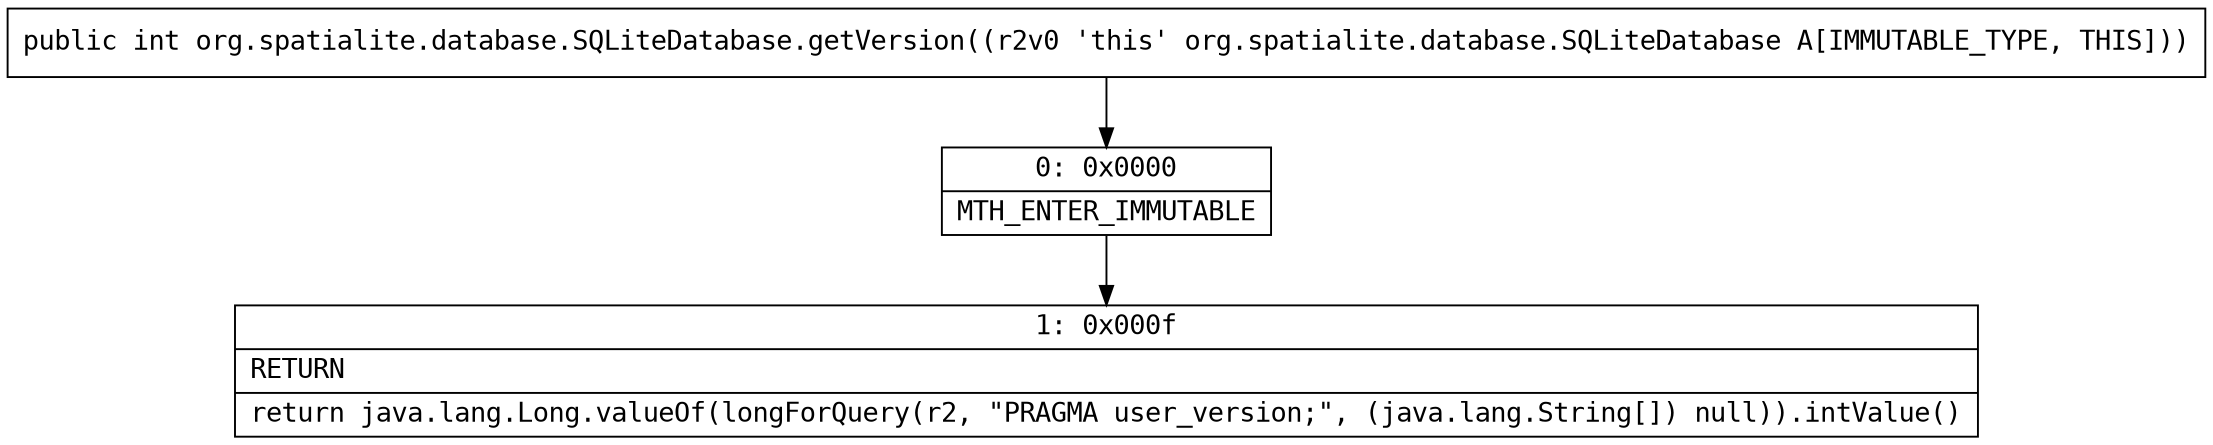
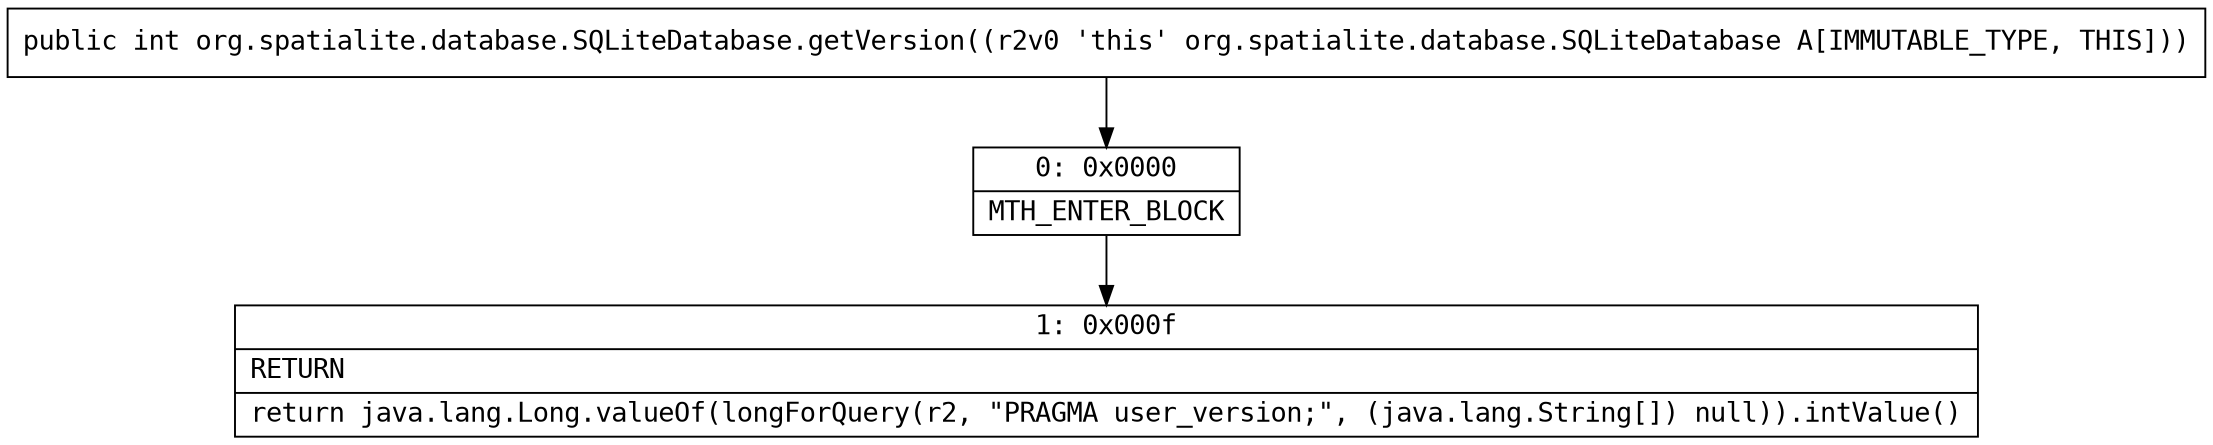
node "0: 0x0000": text "MTH_ENTER_IMMUTABLE" -> "MTH_ENTER_BLOCK"
